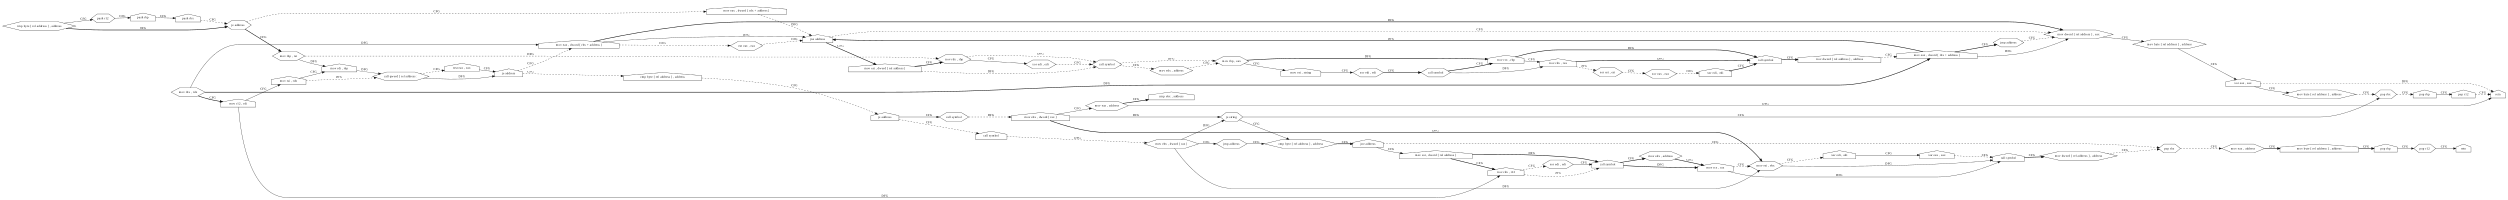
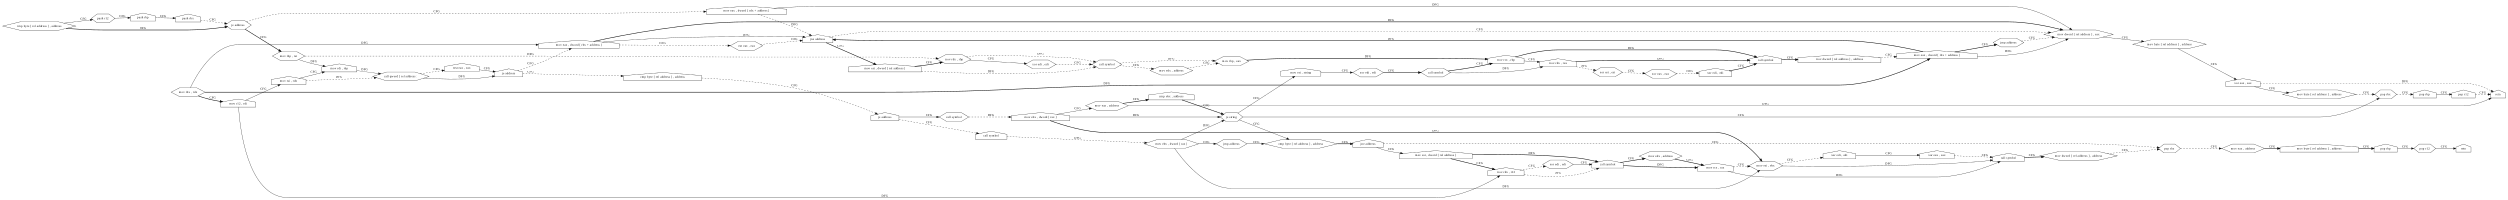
edge "mov eax , dword [ rdx + address ]" -> "mov dword [ rel address ] , eax": added, label "DFG"
edge "mov rbp , eax" -> "mov esi , string": now "je string" -> "mov esi , string"
edge "cmp ebx , address" -> "je string": added, label "CFG"
